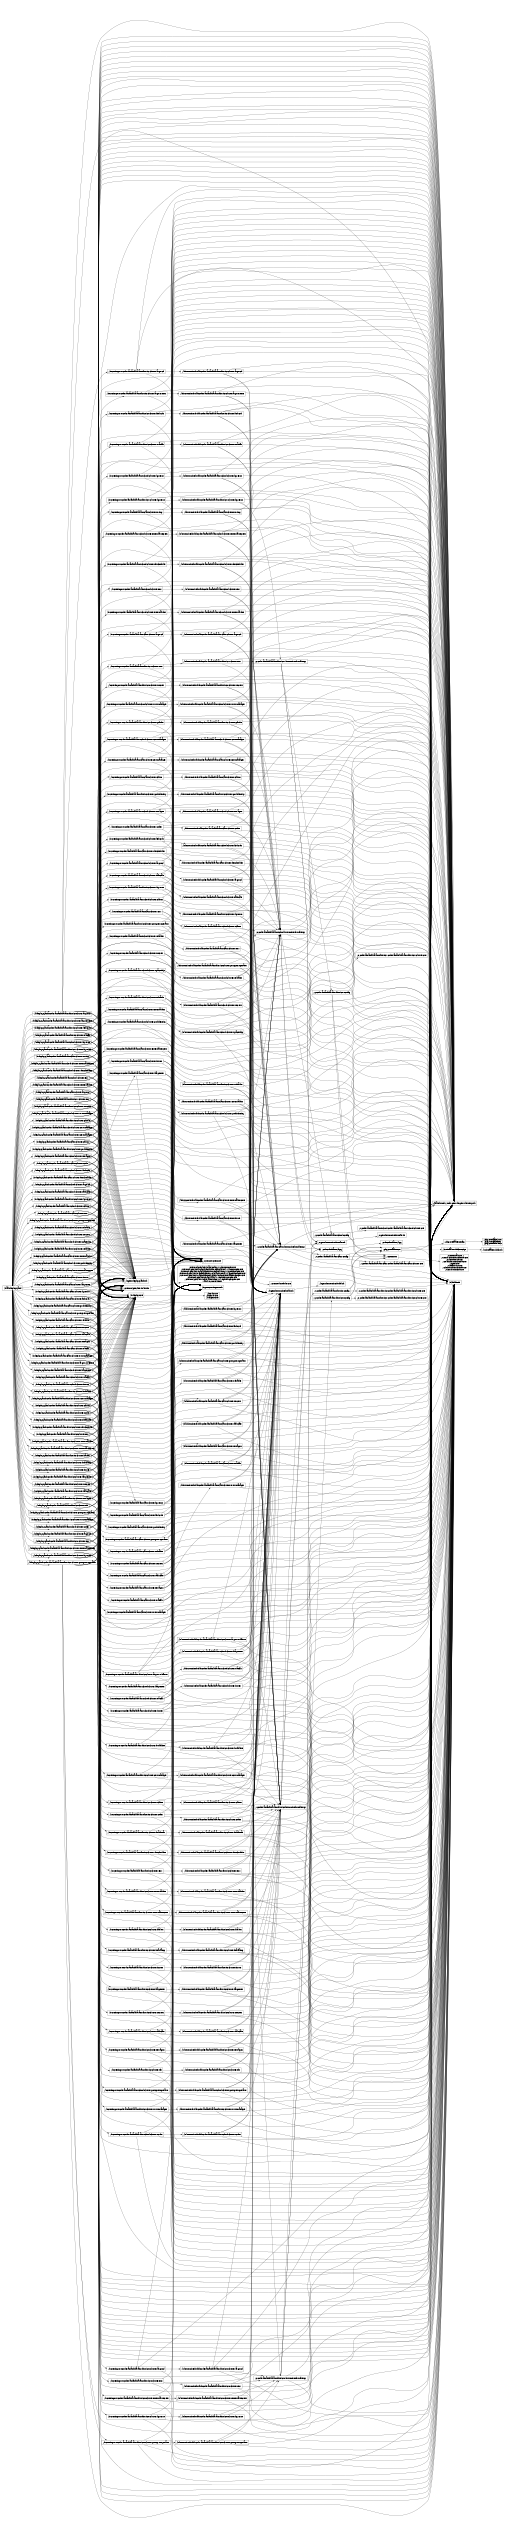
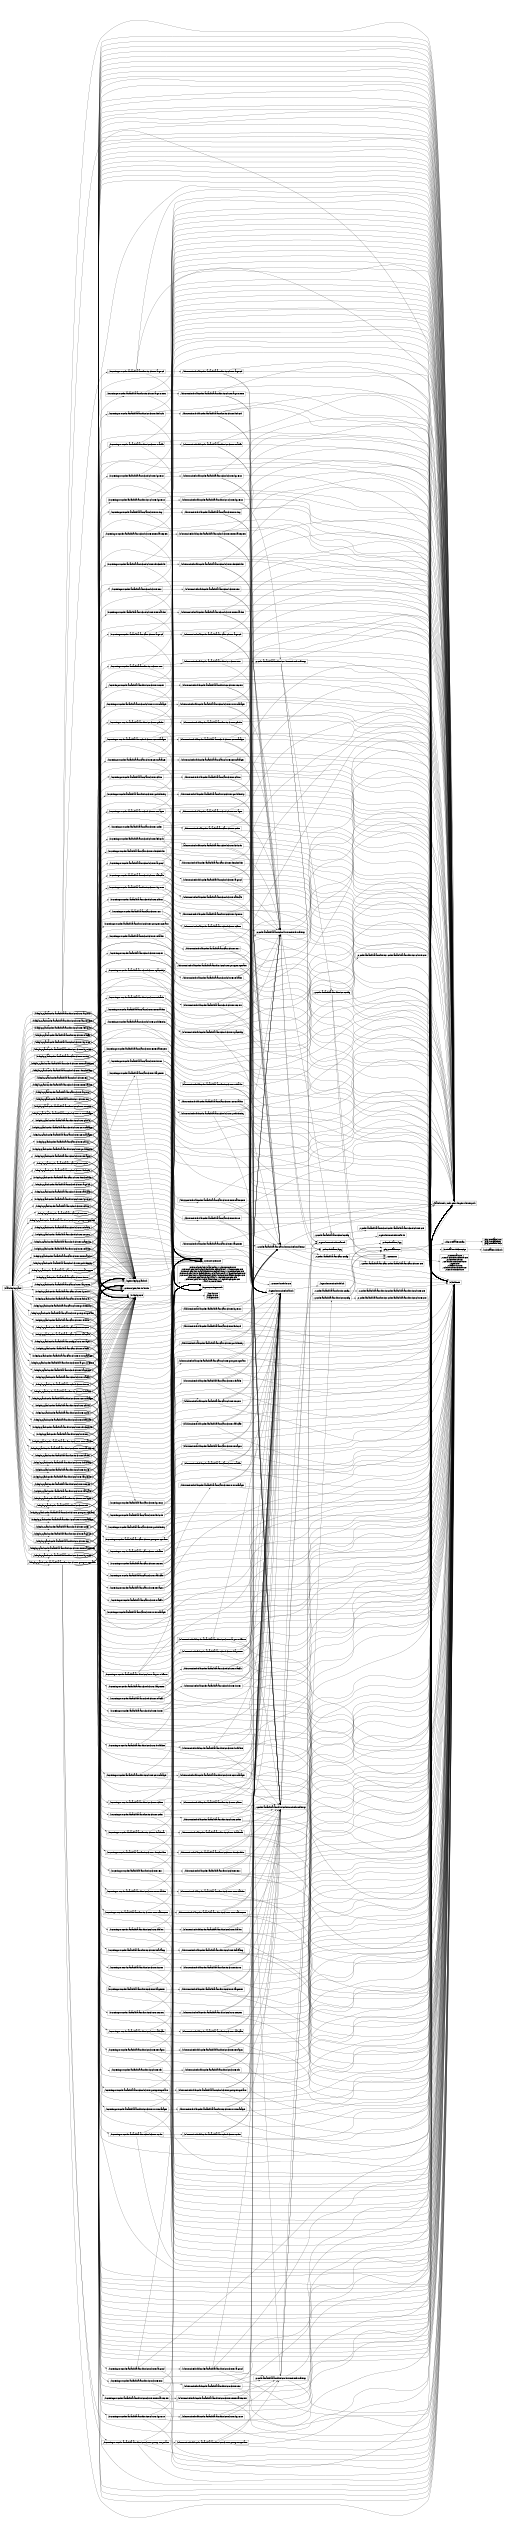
node "//k:deploy_yaml_coder-amanibhavam-class-cluster-tetragon": label "//k:deploy_yaml_coder-amanibhavam-class-cluster-tetragon" -> "//k:deploy_yaml_coder-amanibhavam-config-cluster-tetragon"
